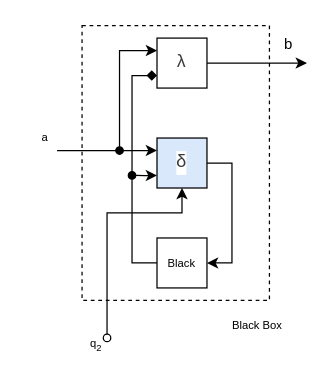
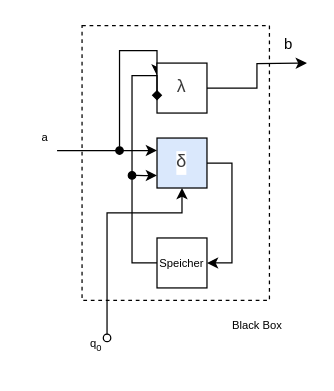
node "λ": moved (182, 63) -> (182, 88)
node "Black": label "Black" -> "Speicher"
node "q2": label "q2" -> "q0"
